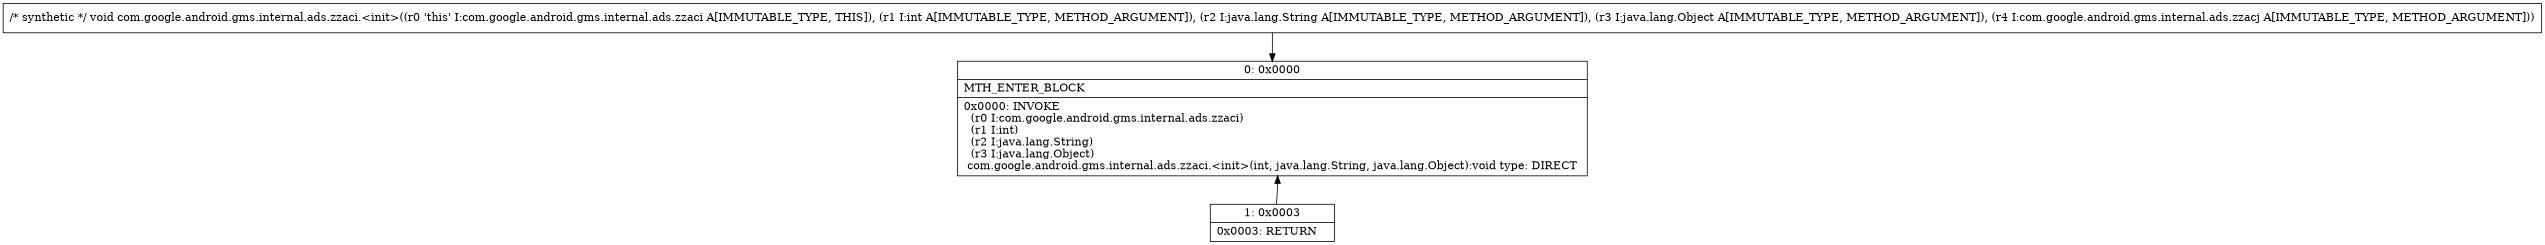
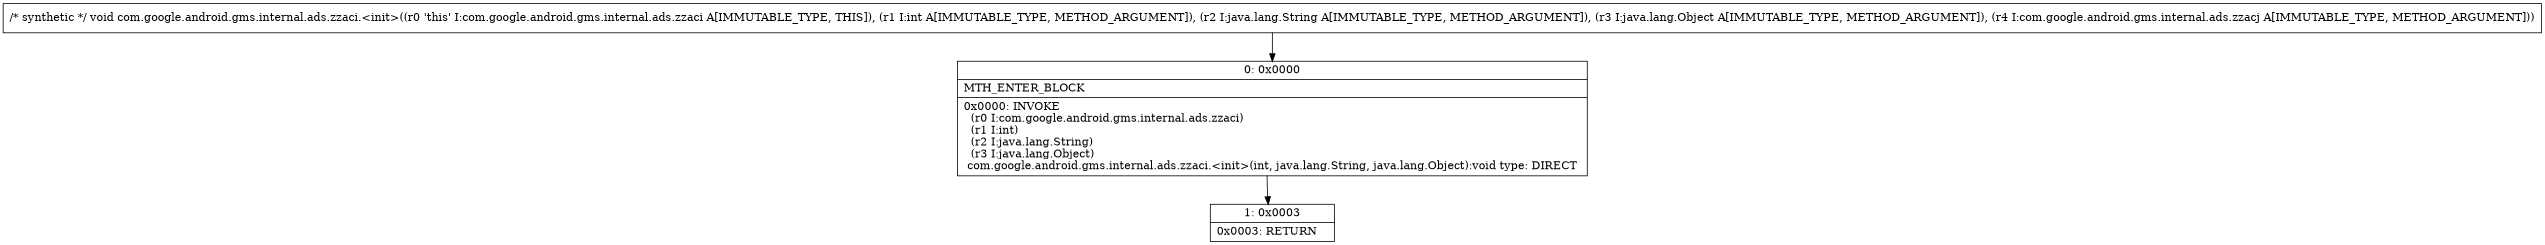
edge "1: 0x0003" -> "0: 0x0000": reversed
